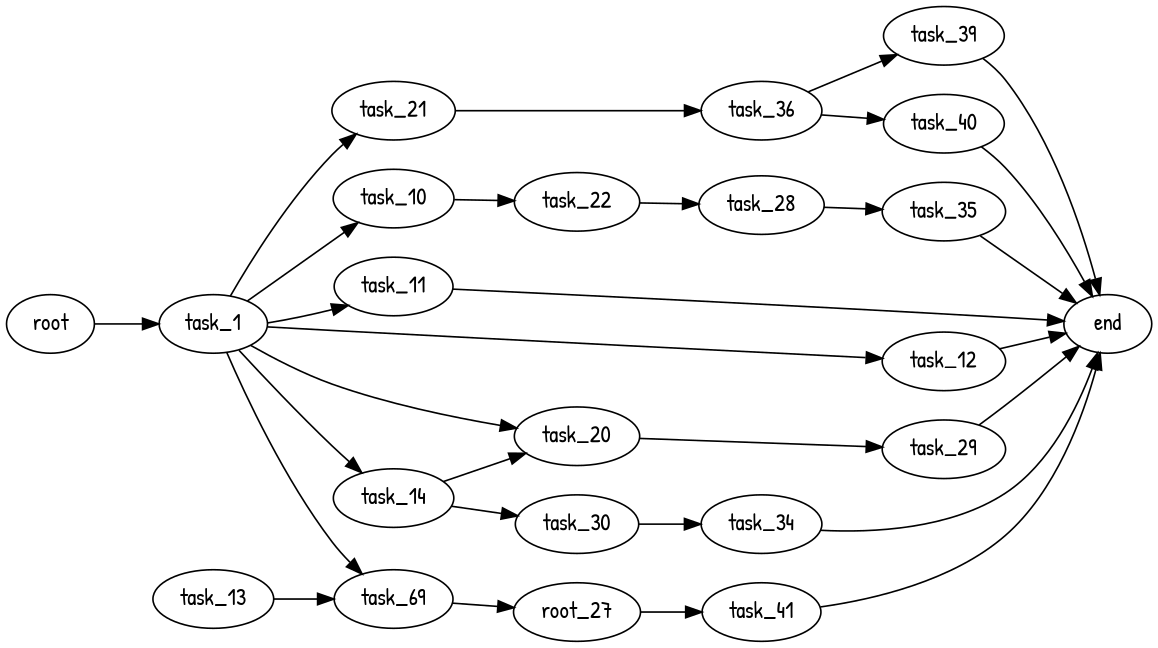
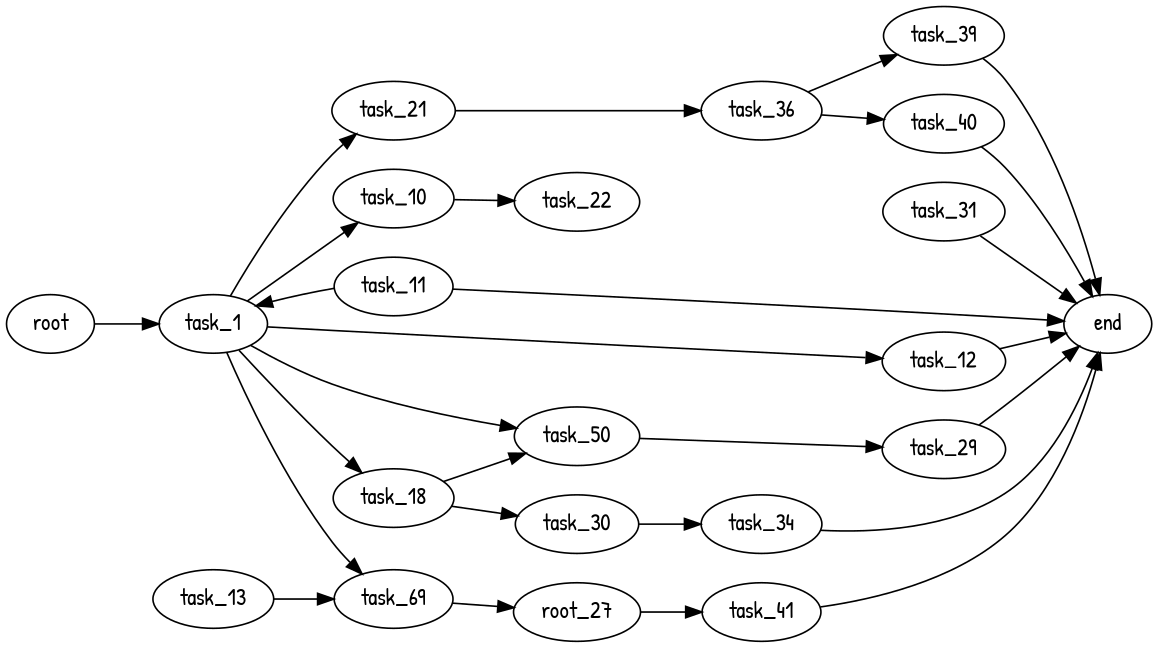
node "task_28": removed
node "task_35": label "task_35" -> "task_31"
edge "task_1" -> "task_11": reversed
node "task_20": label "task_20" -> "task_50"
node "task_14": label "task_14" -> "task_18"
